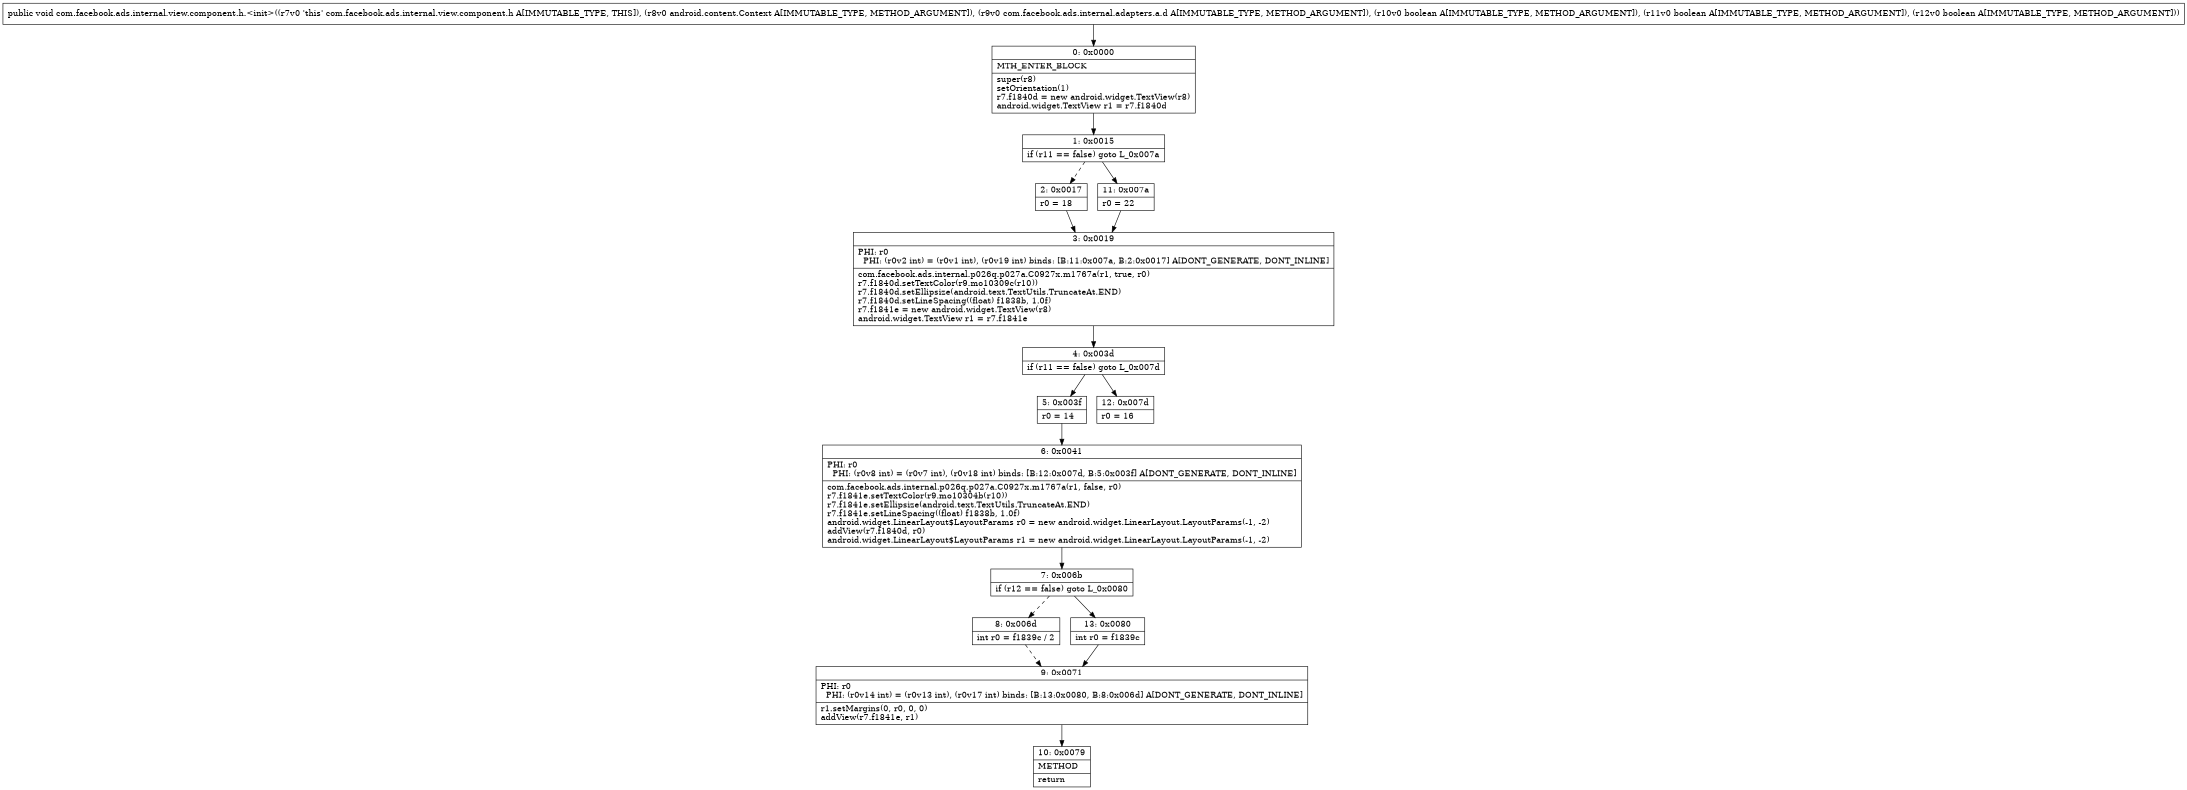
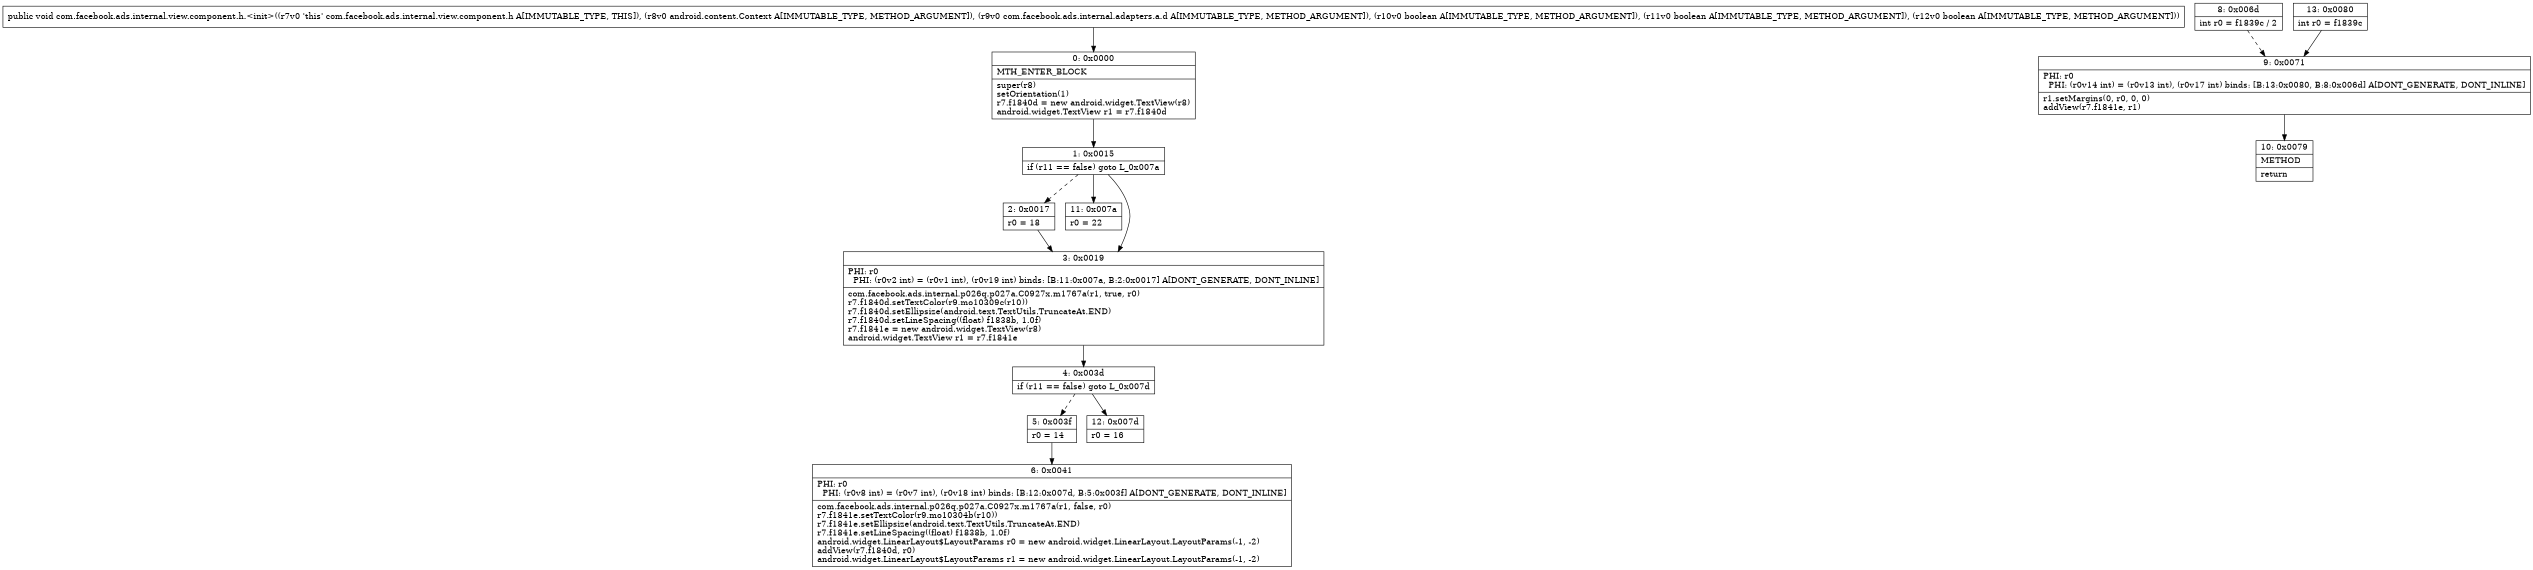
edge "11: 0x007a" -> "3: 0x0019": now "1: 0x0015" -> "3: 0x0019"
edge "4: 0x003d" -> "5: 0x003f": style solid -> dashed
node "7: 0x006b": removed
